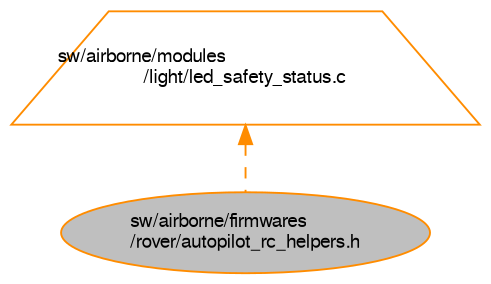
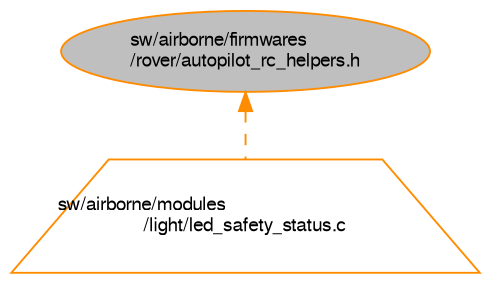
edge "sw/airborne/firmwares /rover/autopilot_rc_helpers.h" -> "sw/airborne/modules /light/led_safety_status.c": reversed
